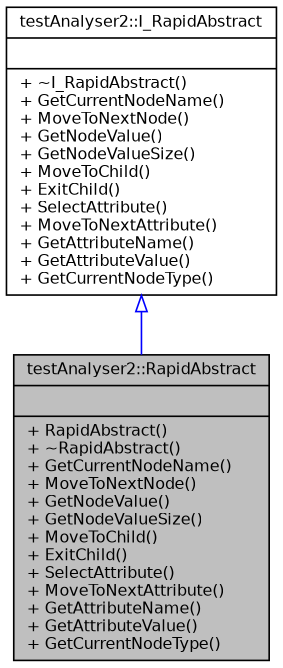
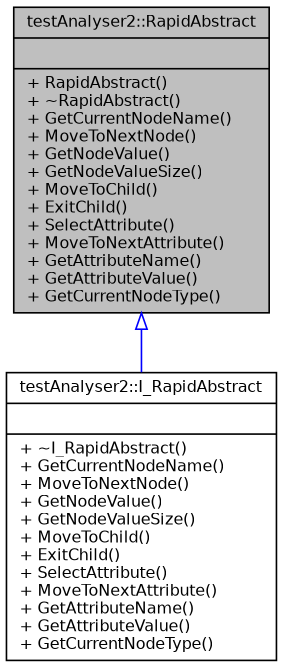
edge "testAnalyser2::RapidAbstract" -> "testAnalyser2::I_RapidAbstract": reversed
